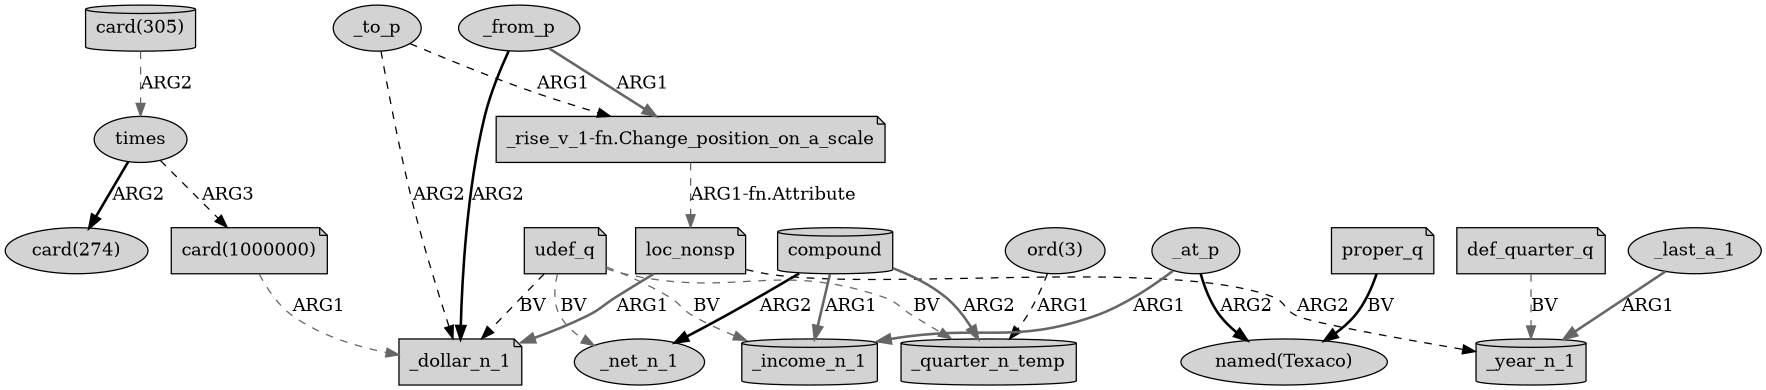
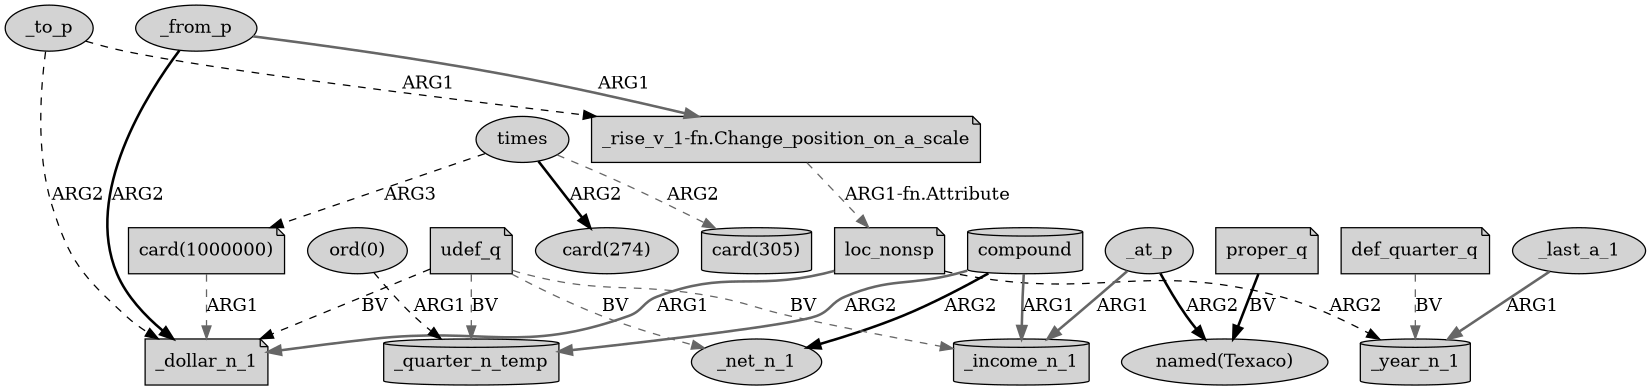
edge "card(305)" -> "times": reversed
node "ord(3)": label "ord(3)" -> "ord(0)"
